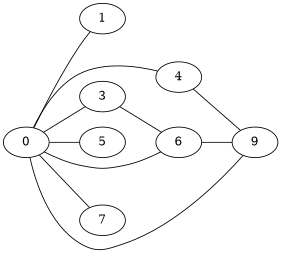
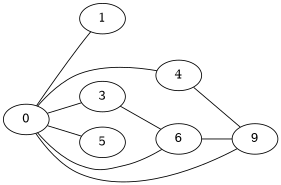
node "7": removed
